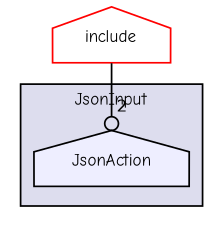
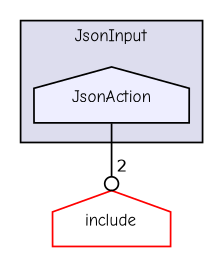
edge "include" -> "JsonAction": reversed
